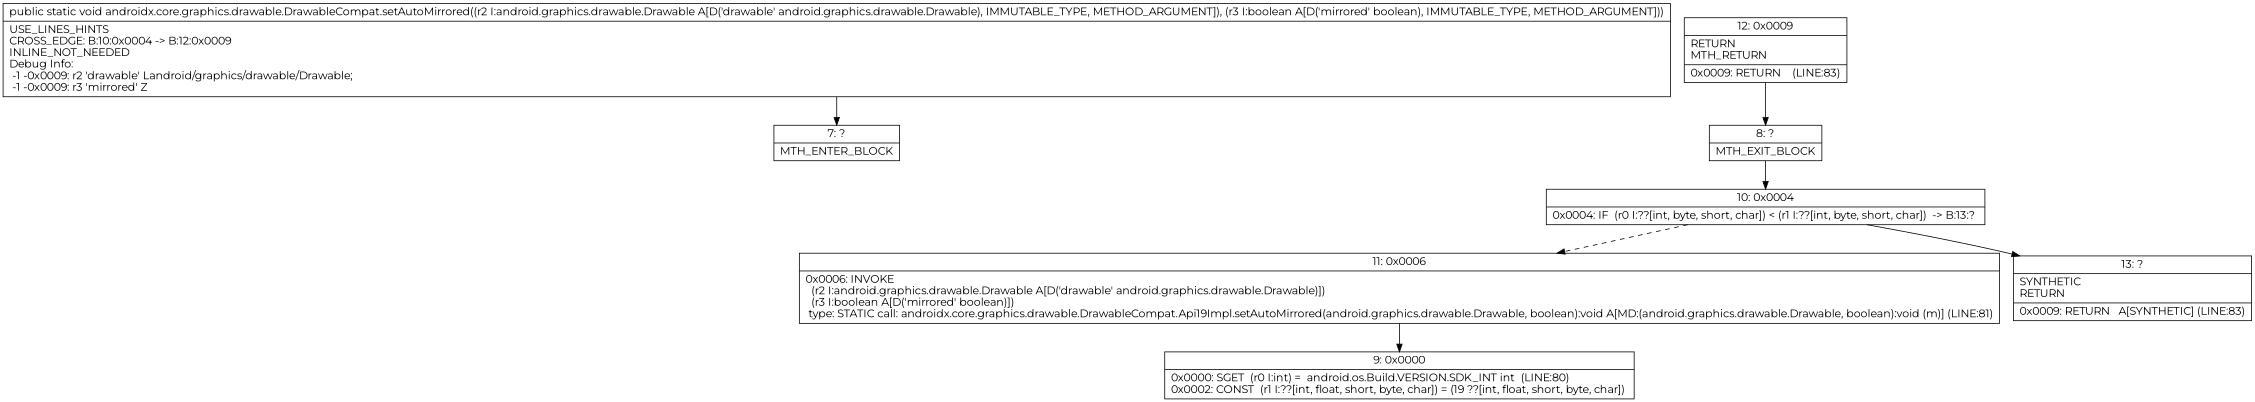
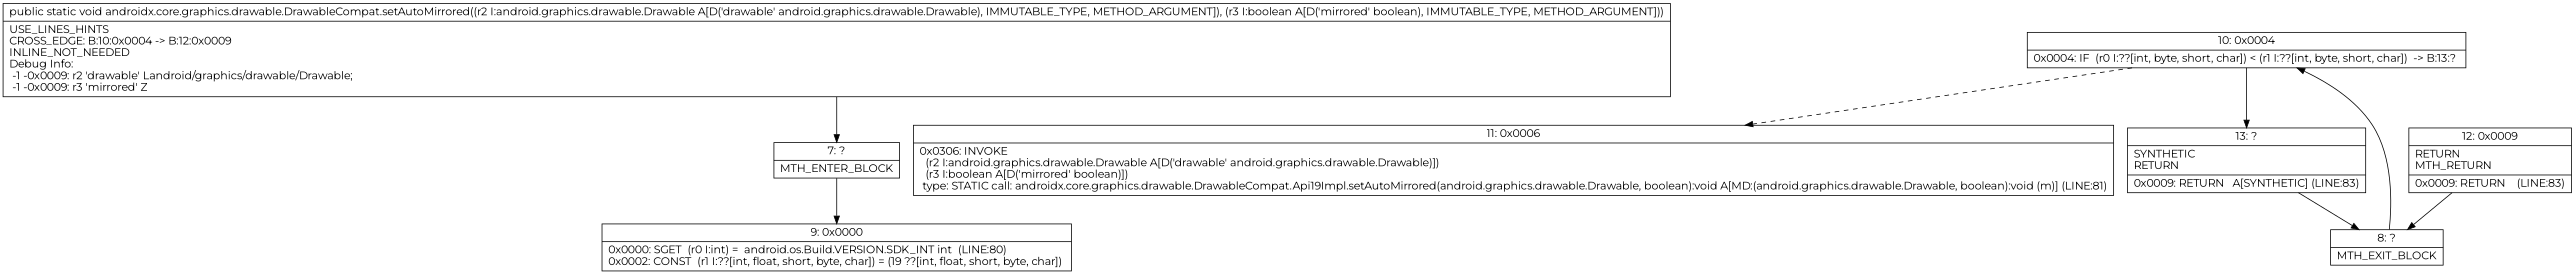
edge "13: ?" -> "8: ?": added
node "11: 0x0006": text "0x0006: INVOKE" -> "0x0306: INVOKE"
edge "11: 0x0006" -> "9: 0x0000": now "7: ?" -> "9: 0x0000"
